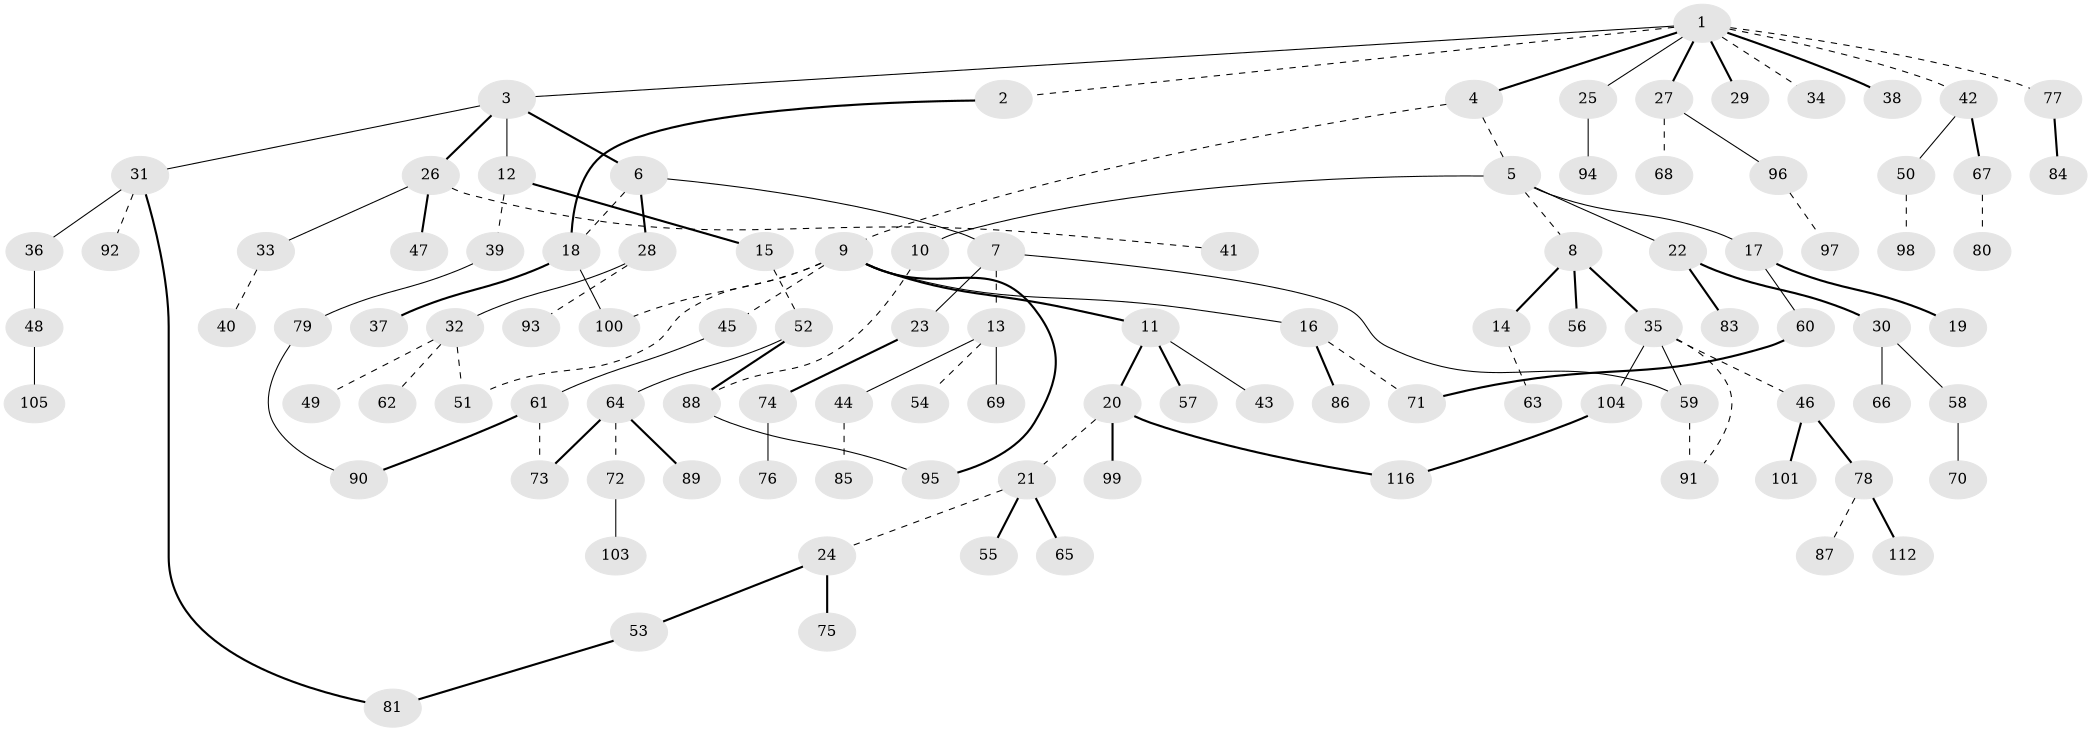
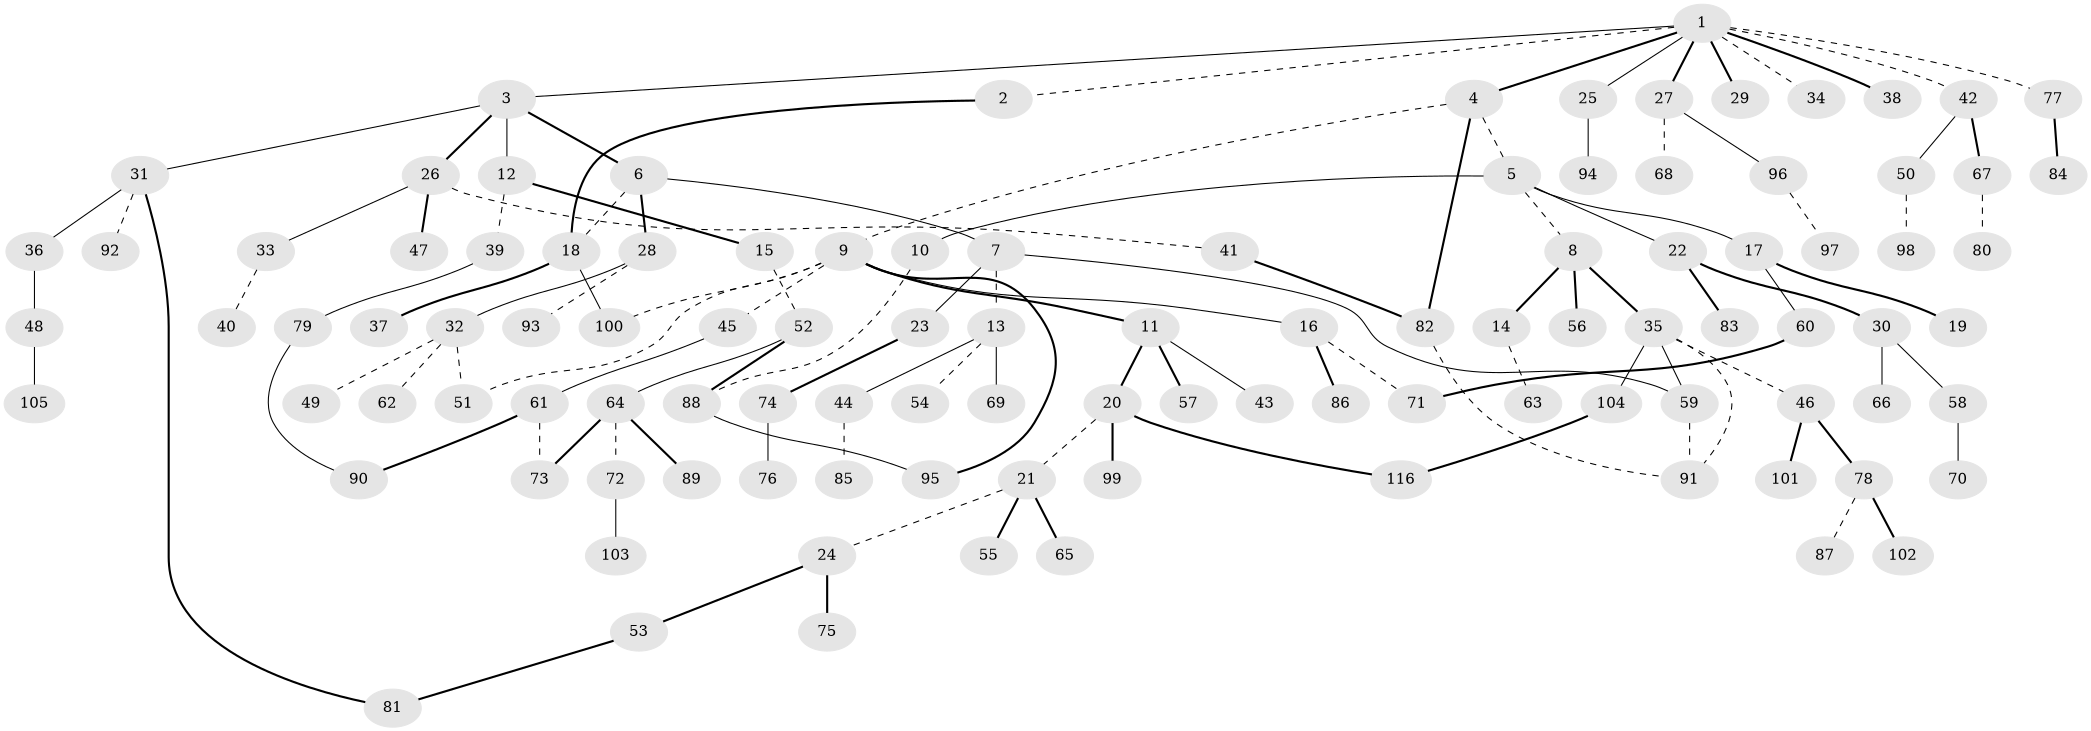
node "82": added
node "112": label "112" -> "102"
